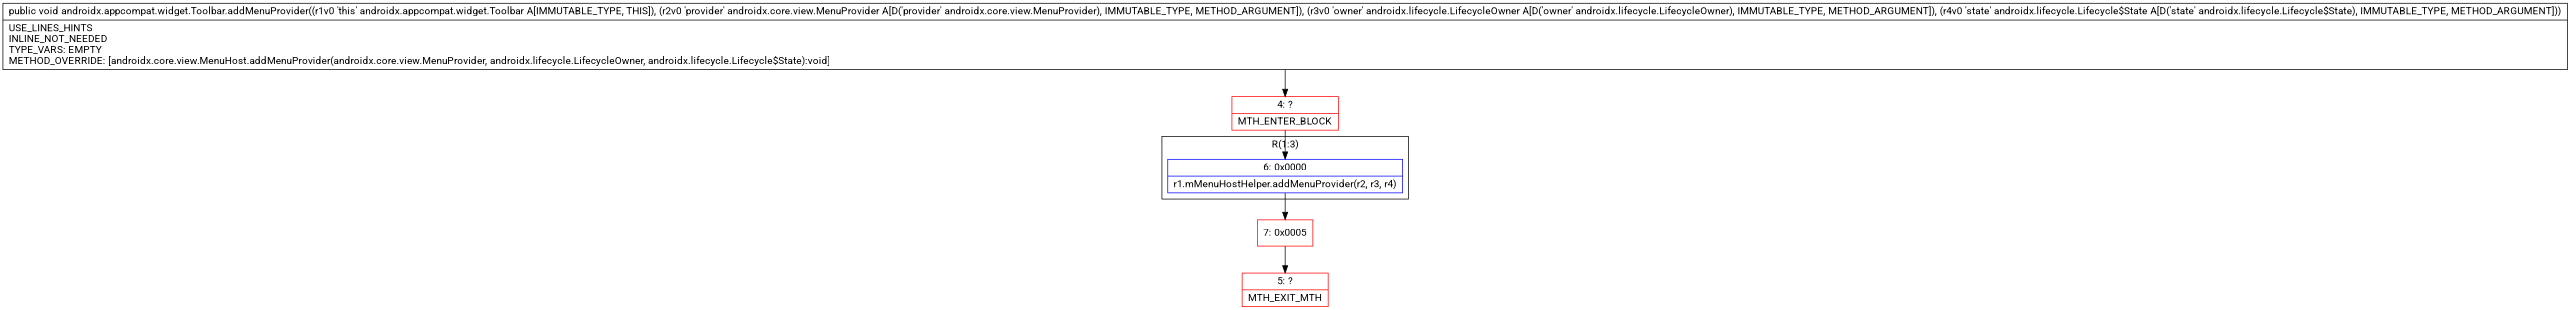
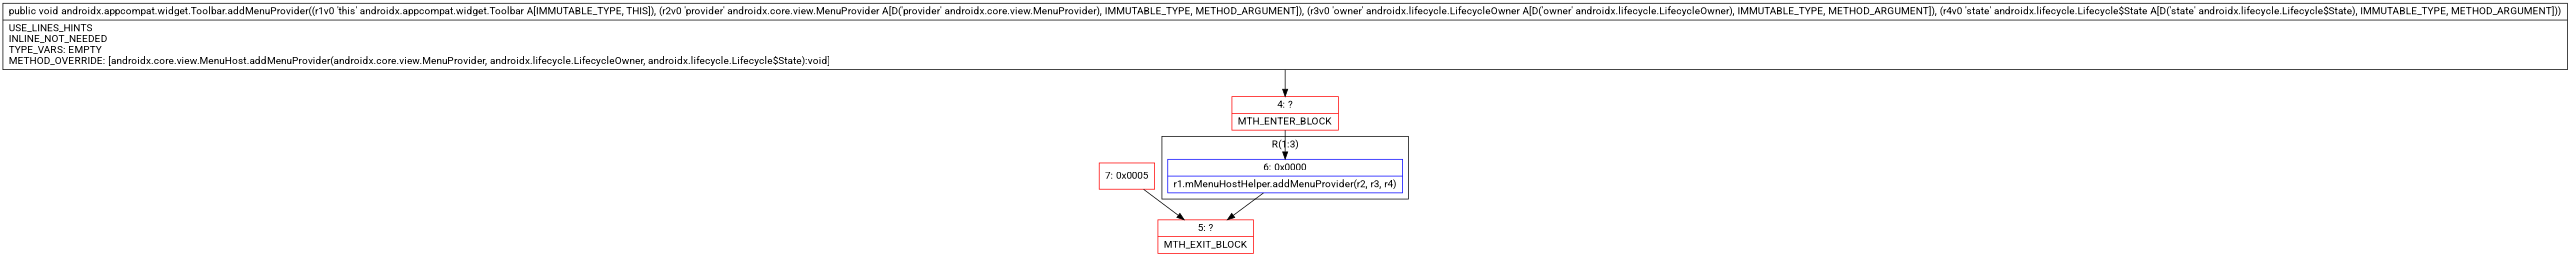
edge "6: 0x0000" -> "7: 0x0005": now "6: 0x0000" -> "5: ?"
node "5: ?": text "MTH_EXIT_MTH" -> "MTH_EXIT_BLOCK"
